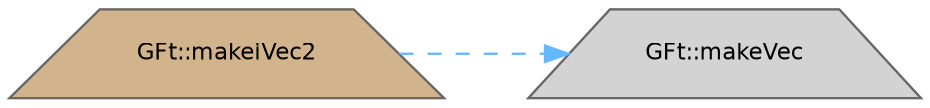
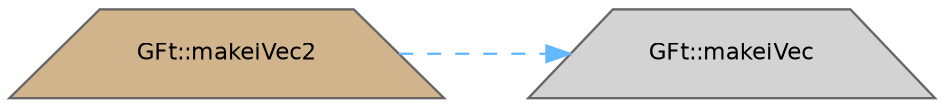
node "GFt::makeVec": label "GFt::makeVec" -> "GFt::makeiVec"
